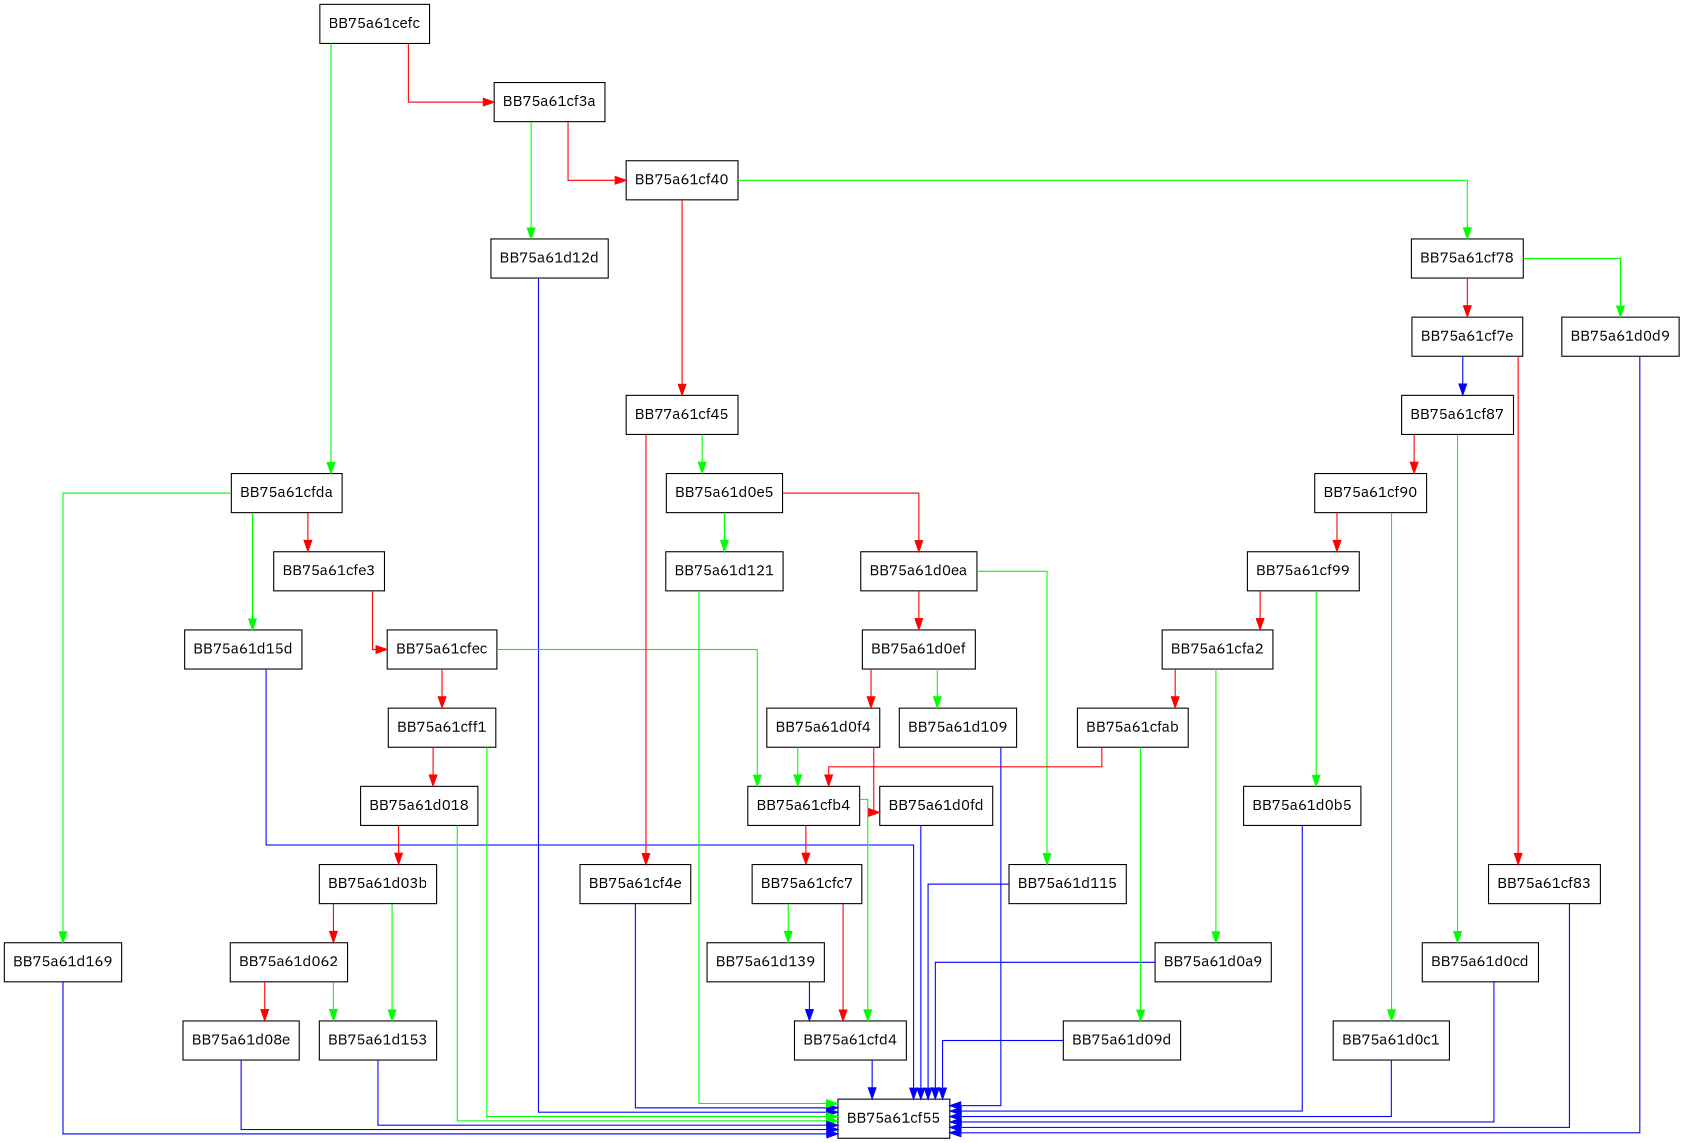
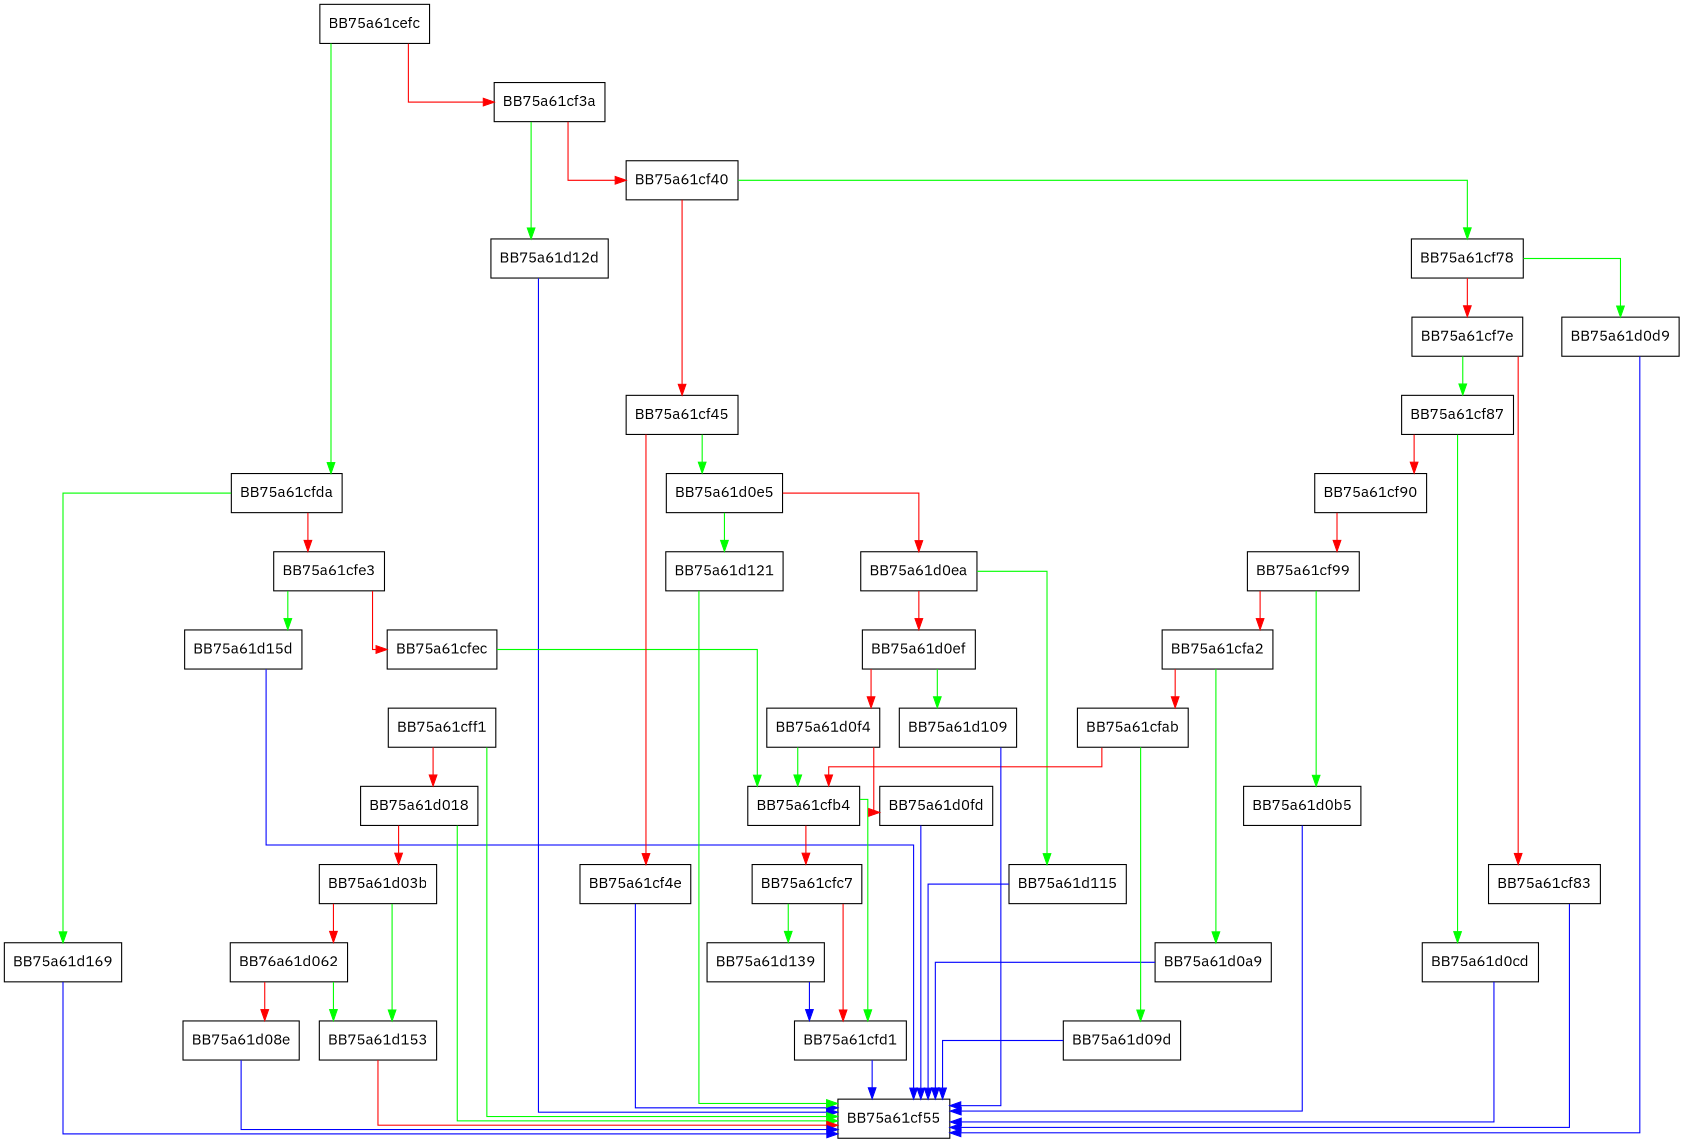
edge "BB75a61cf7e" -> "BB75a61cf87": color blue -> green
node "BB77a61cf45": label "BB77a61cf45" -> "BB75a61cf45"
edge "BB75a61cfda" -> "BB75a61d15d": now "BB75a61cfe3" -> "BB75a61d15d"
edge "BB75a61cfec" -> "BB75a61cff1": removed
node "BB75a61d062": label "BB75a61d062" -> "BB76a61d062"
node "BB75a61cfd4": label "BB75a61cfd4" -> "BB75a61cfd1"
node "BB75a61d0c1": removed
edge "BB75a61d153" -> "BB75a61cf55": color blue -> red
